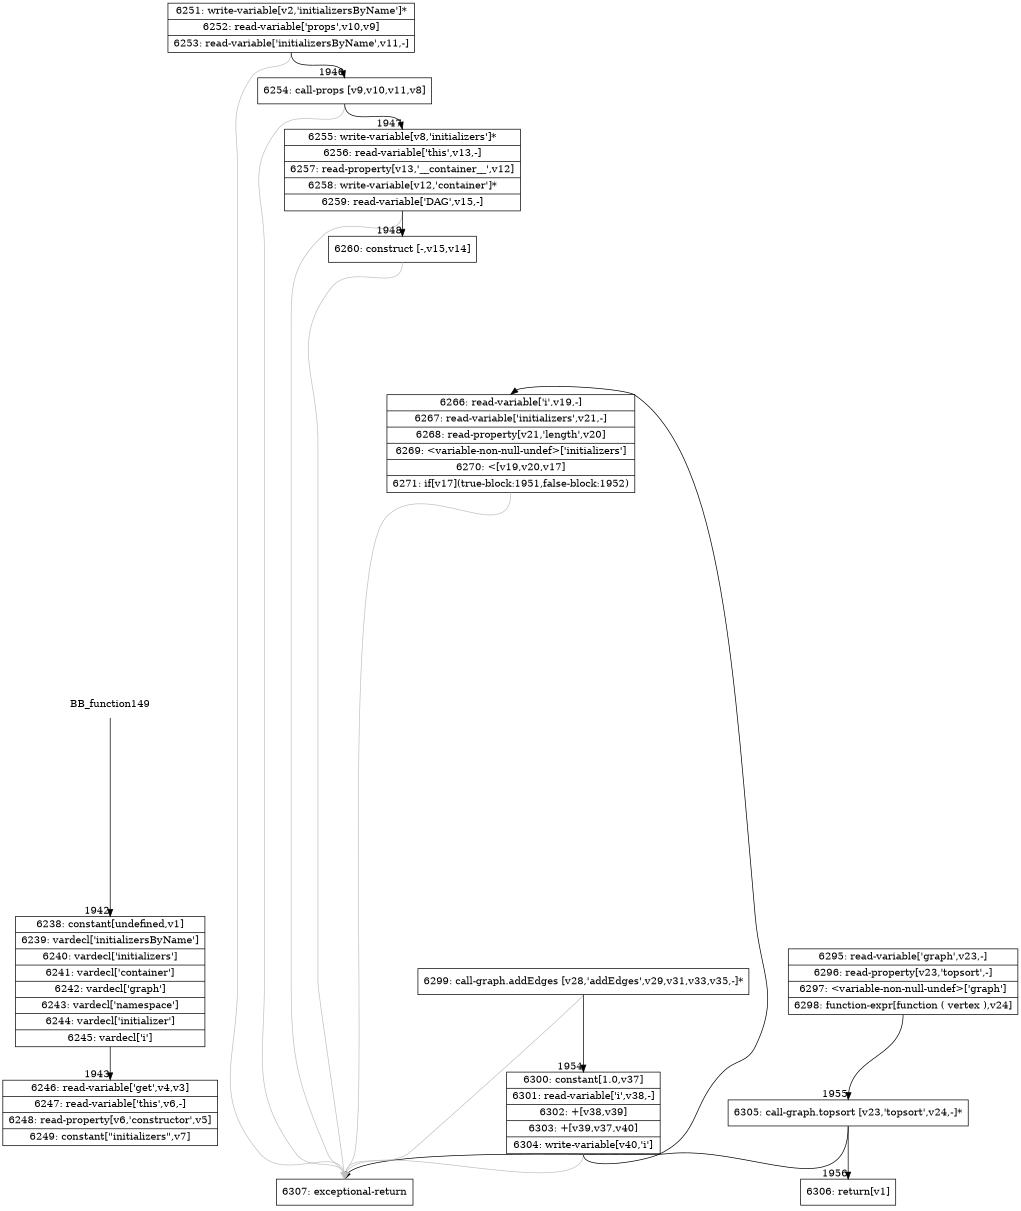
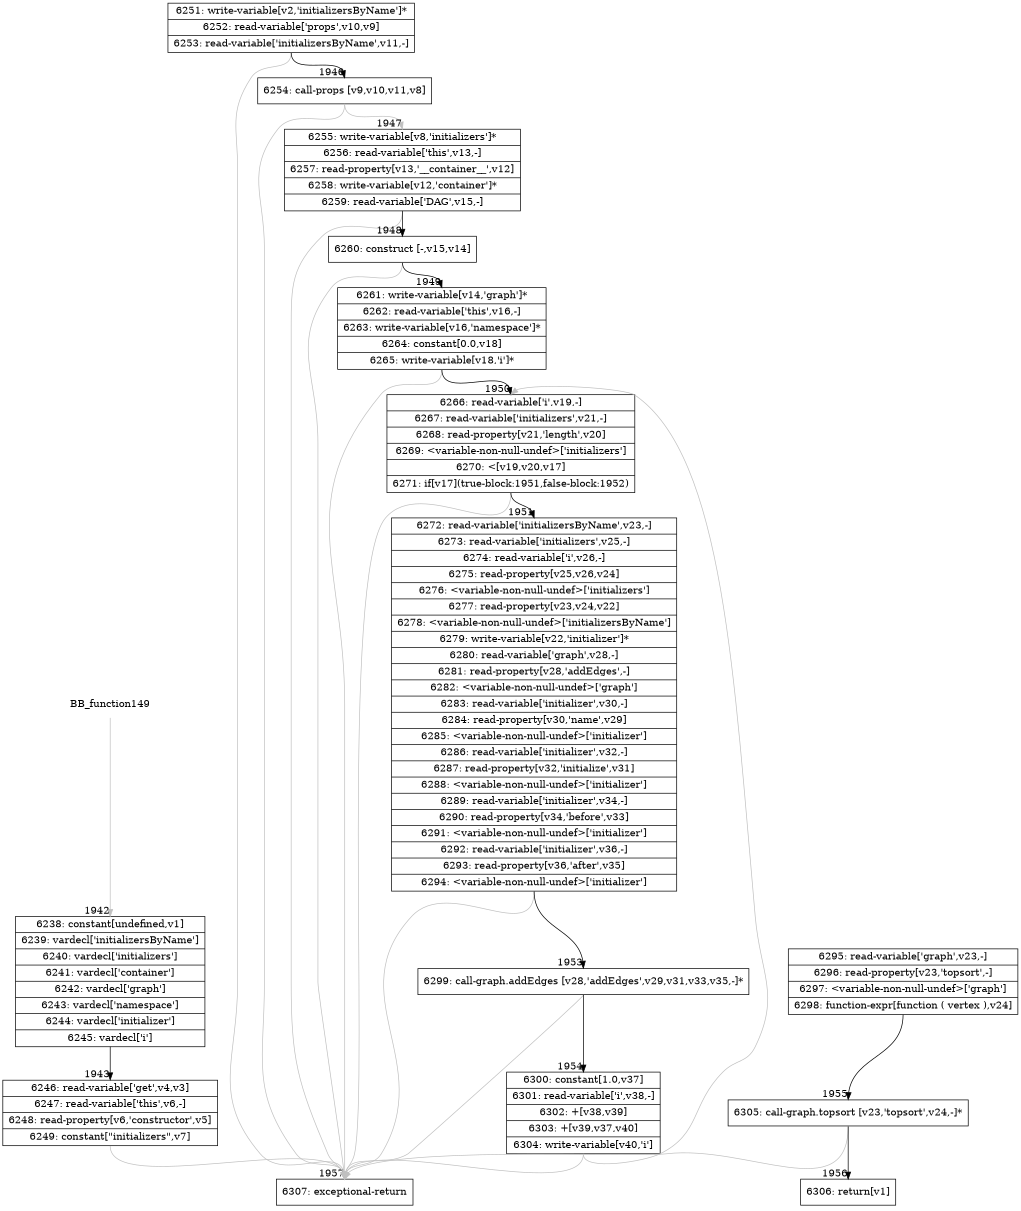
edge "6254: call-props [v9,v10,v11,v8]" -> "6255: write-variable[v8,'initializers']*": color black -> gray
node "6261: write-variable[v14,'graph']*": added
node "6272: read-variable['initializersByName',v23,-]": added
edge "6300: constant[1.0,v37]" -> "6266: read-variable['i',v19,-]": color black -> gray
edge "BB_function149" -> "6238: constant[undefined,v1]": color black -> gray
edge "6305: call-graph.topsort [v23,'topsort',v24,-]*" -> "6307: exceptional-return": color black -> gray
edge "6246: read-variable['get',v4,v3]" -> "6307: exceptional-return": added
